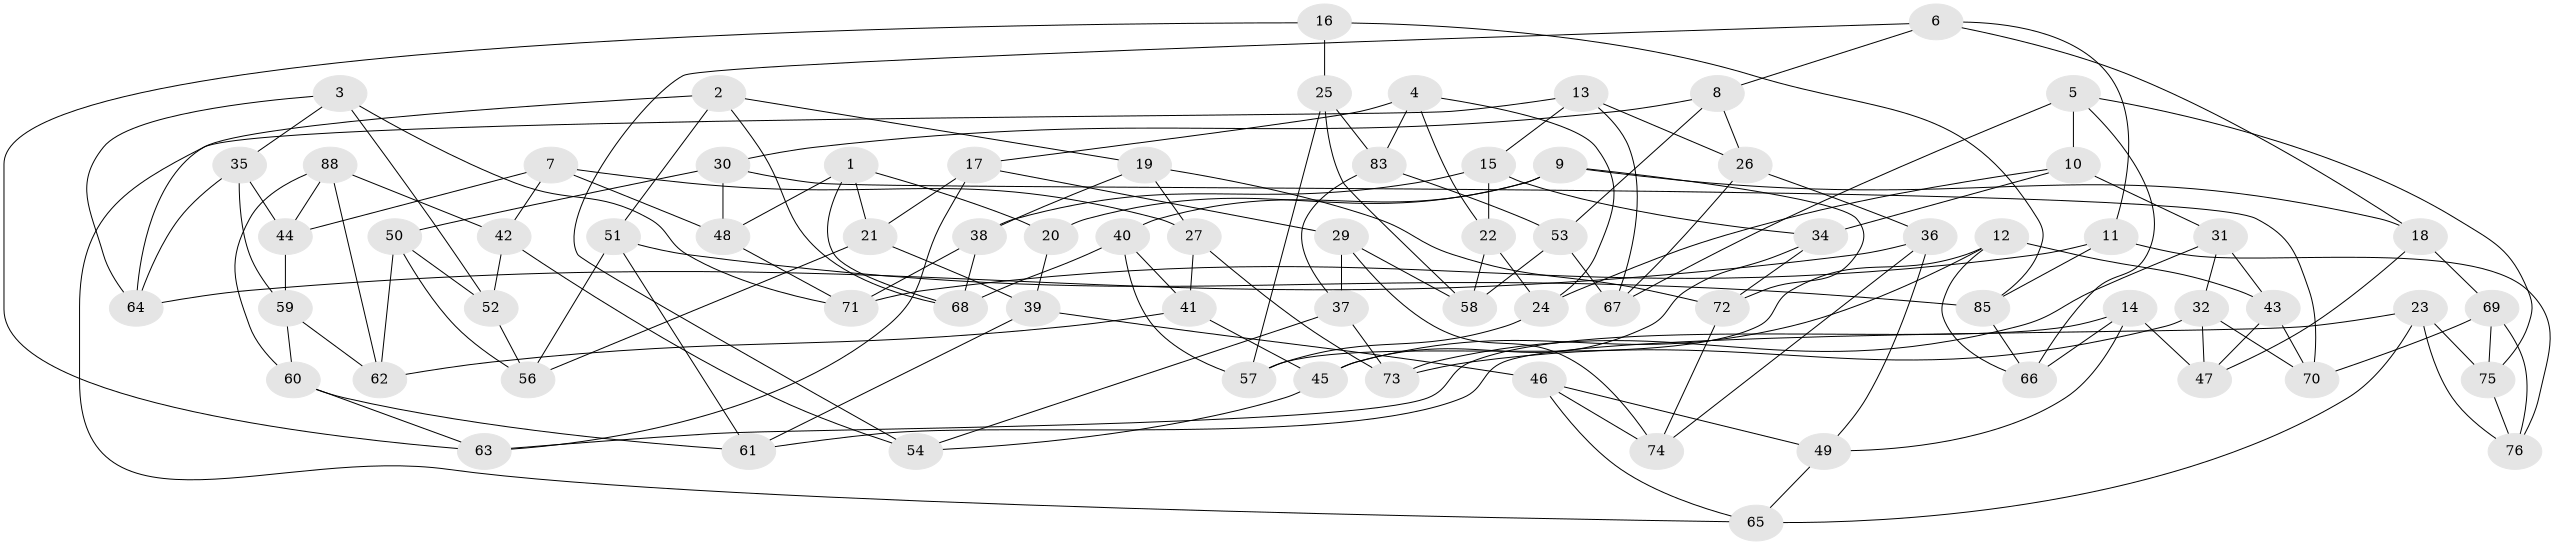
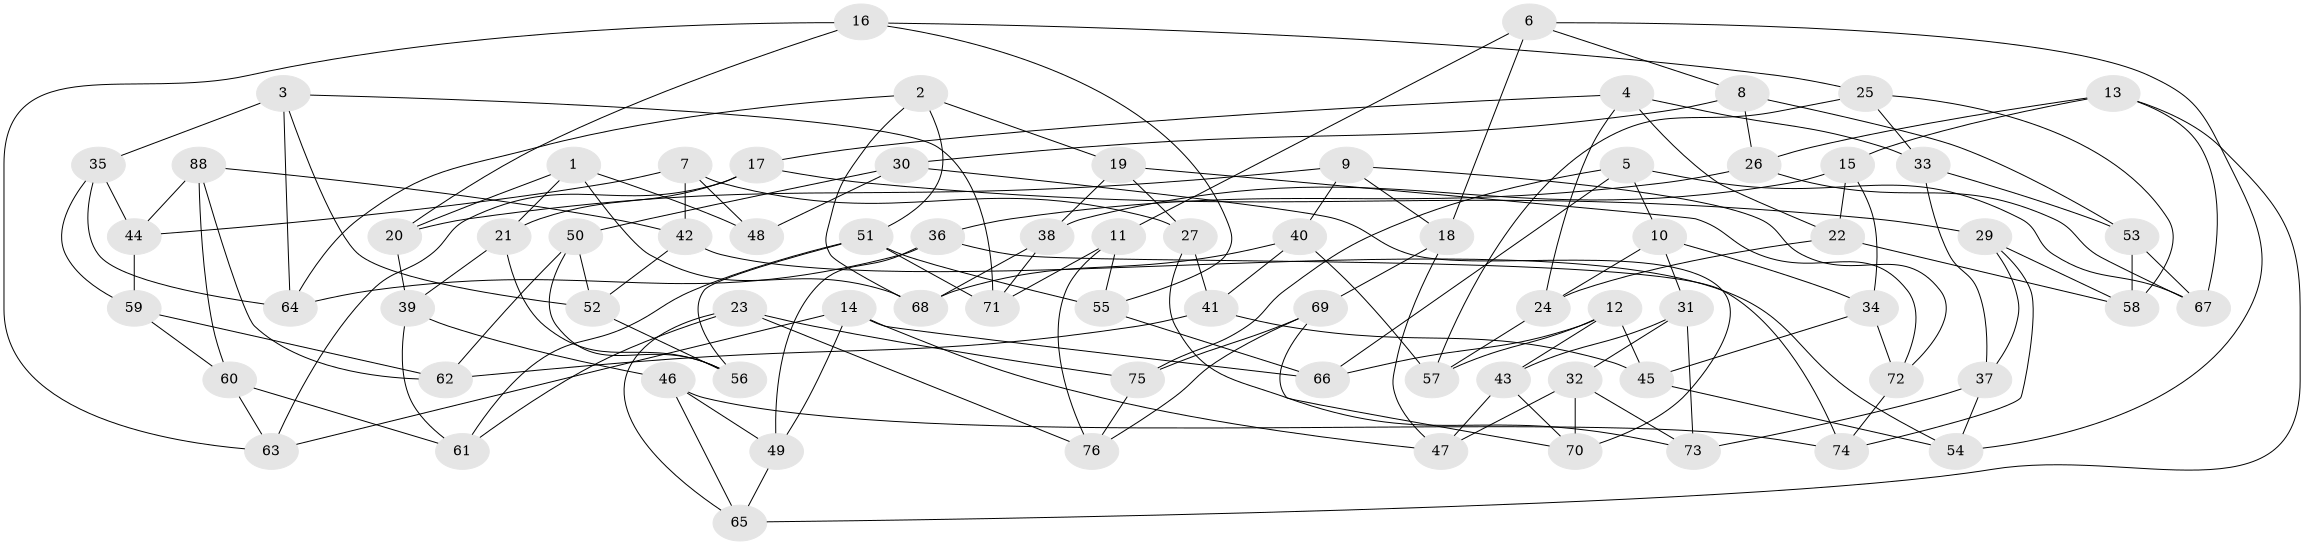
edge "16" -- "20": added
node "83": label "83" -> "33"
edge "48" -- "71": now "51" -- "71"
node "85": label "85" -> "55"
